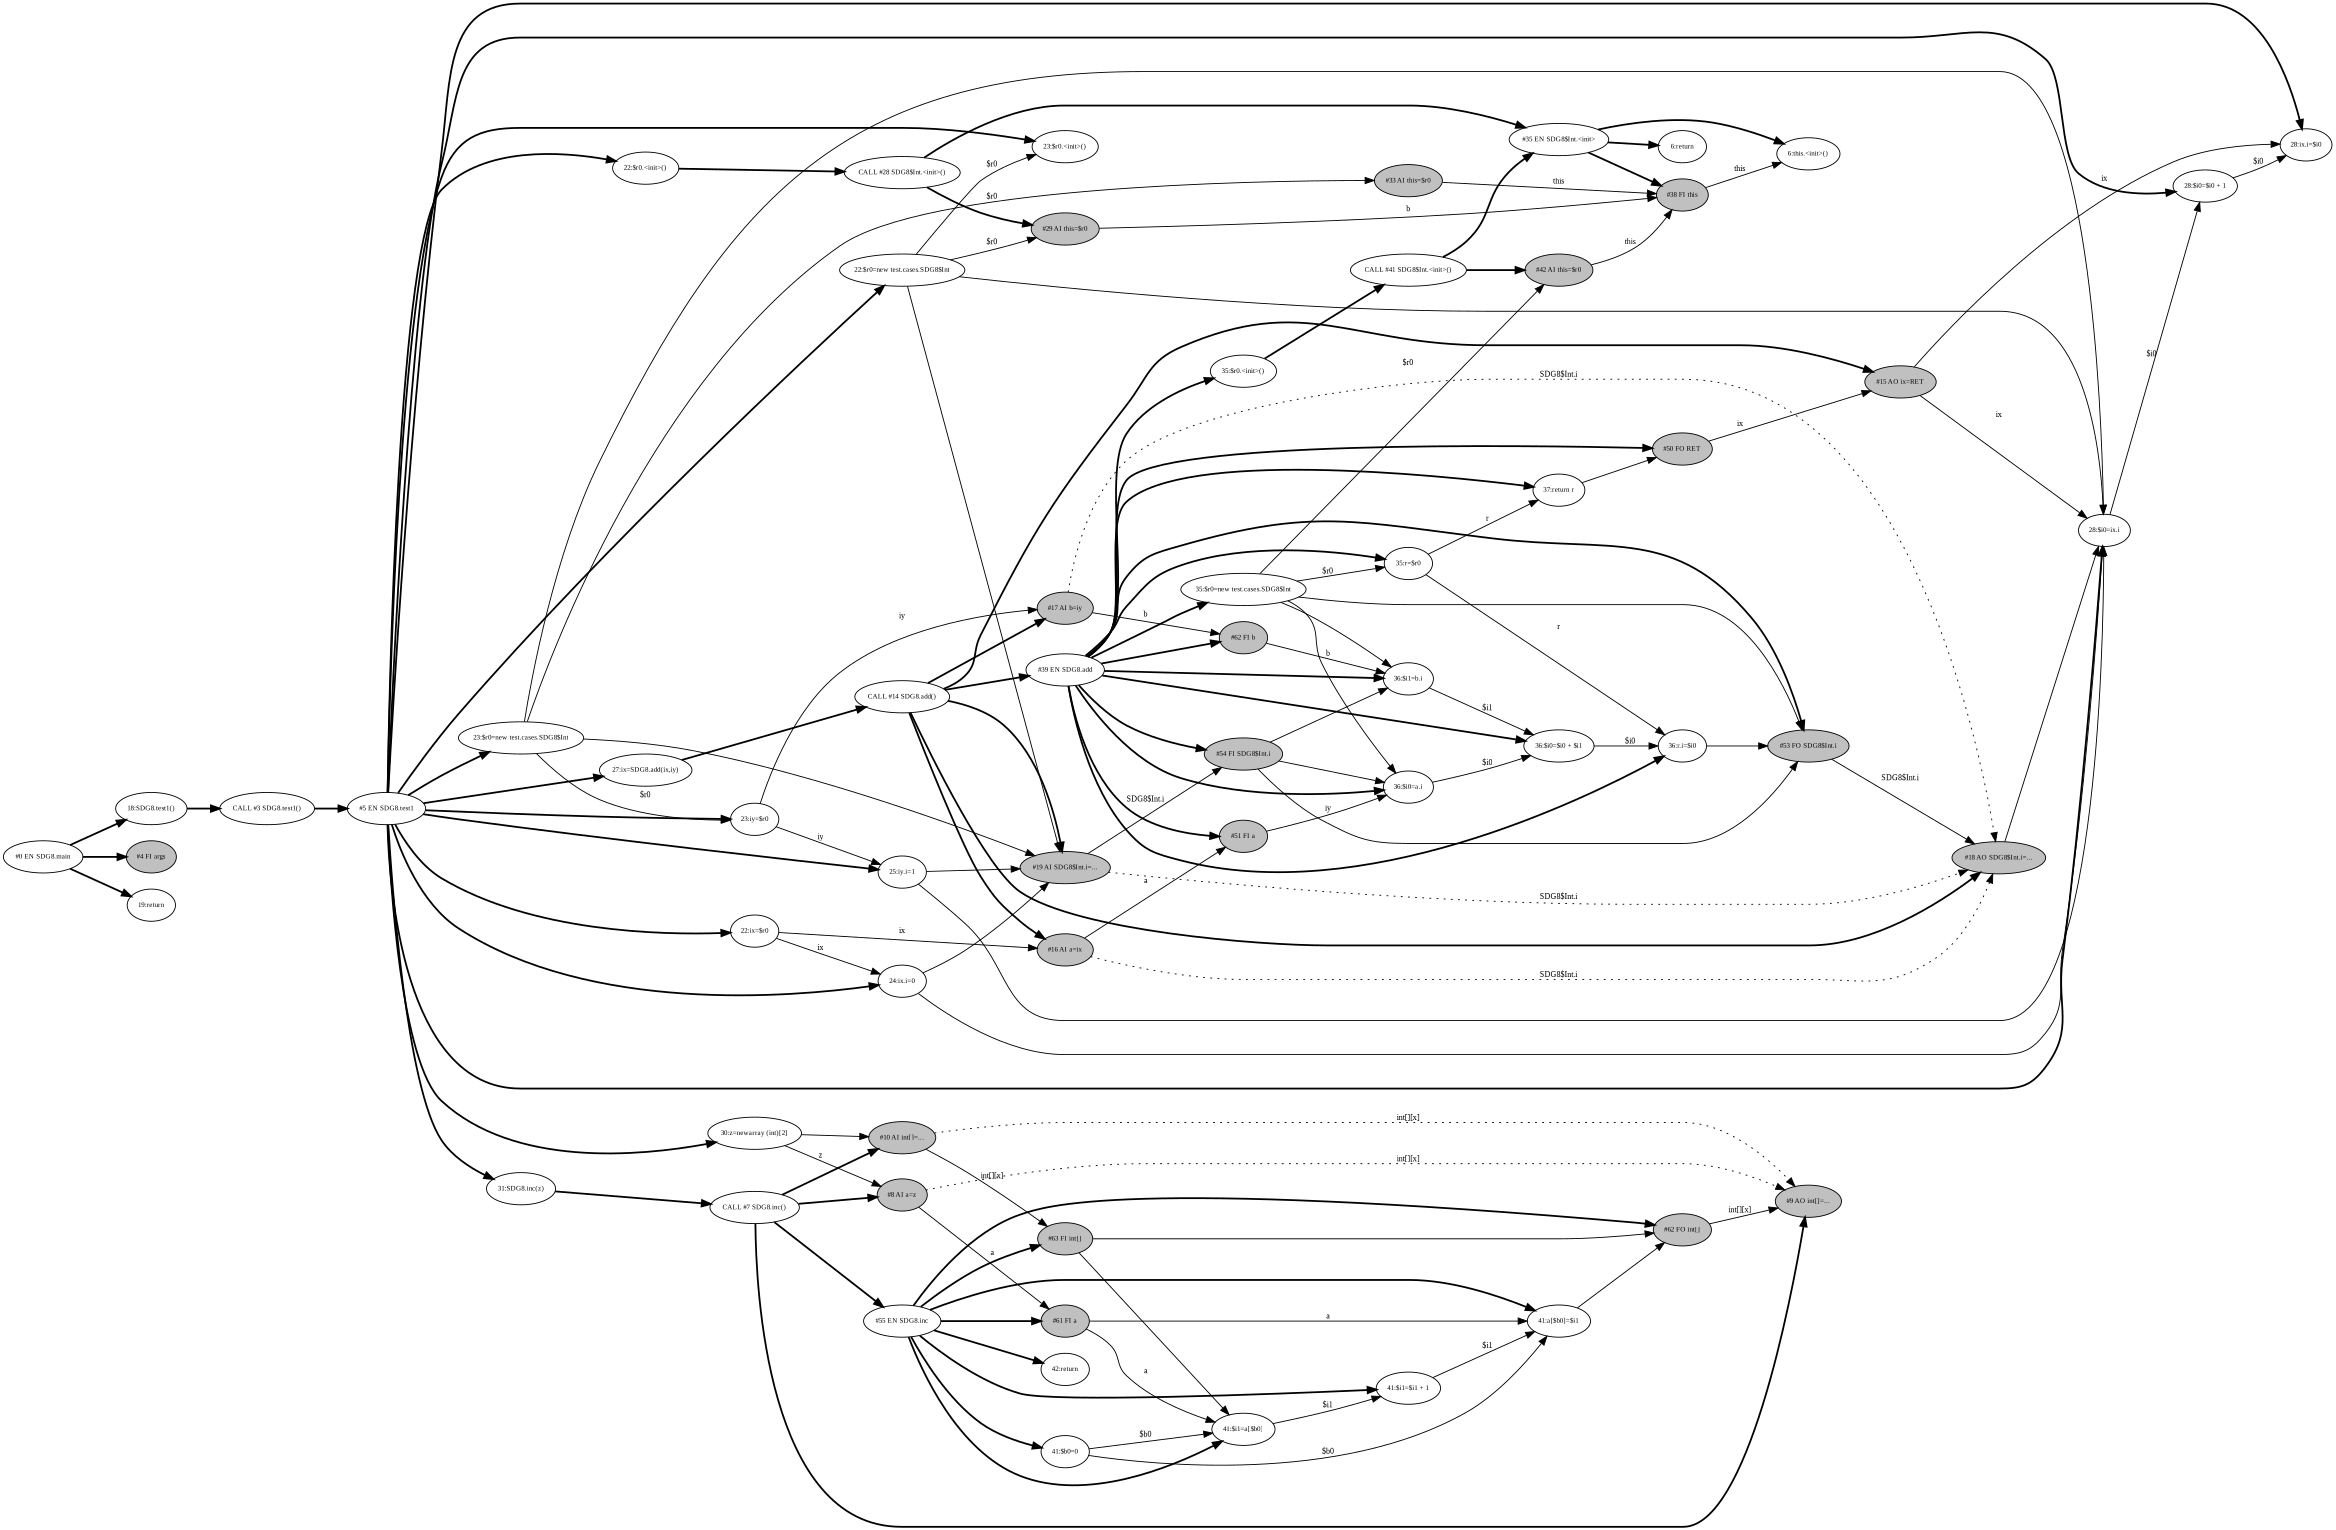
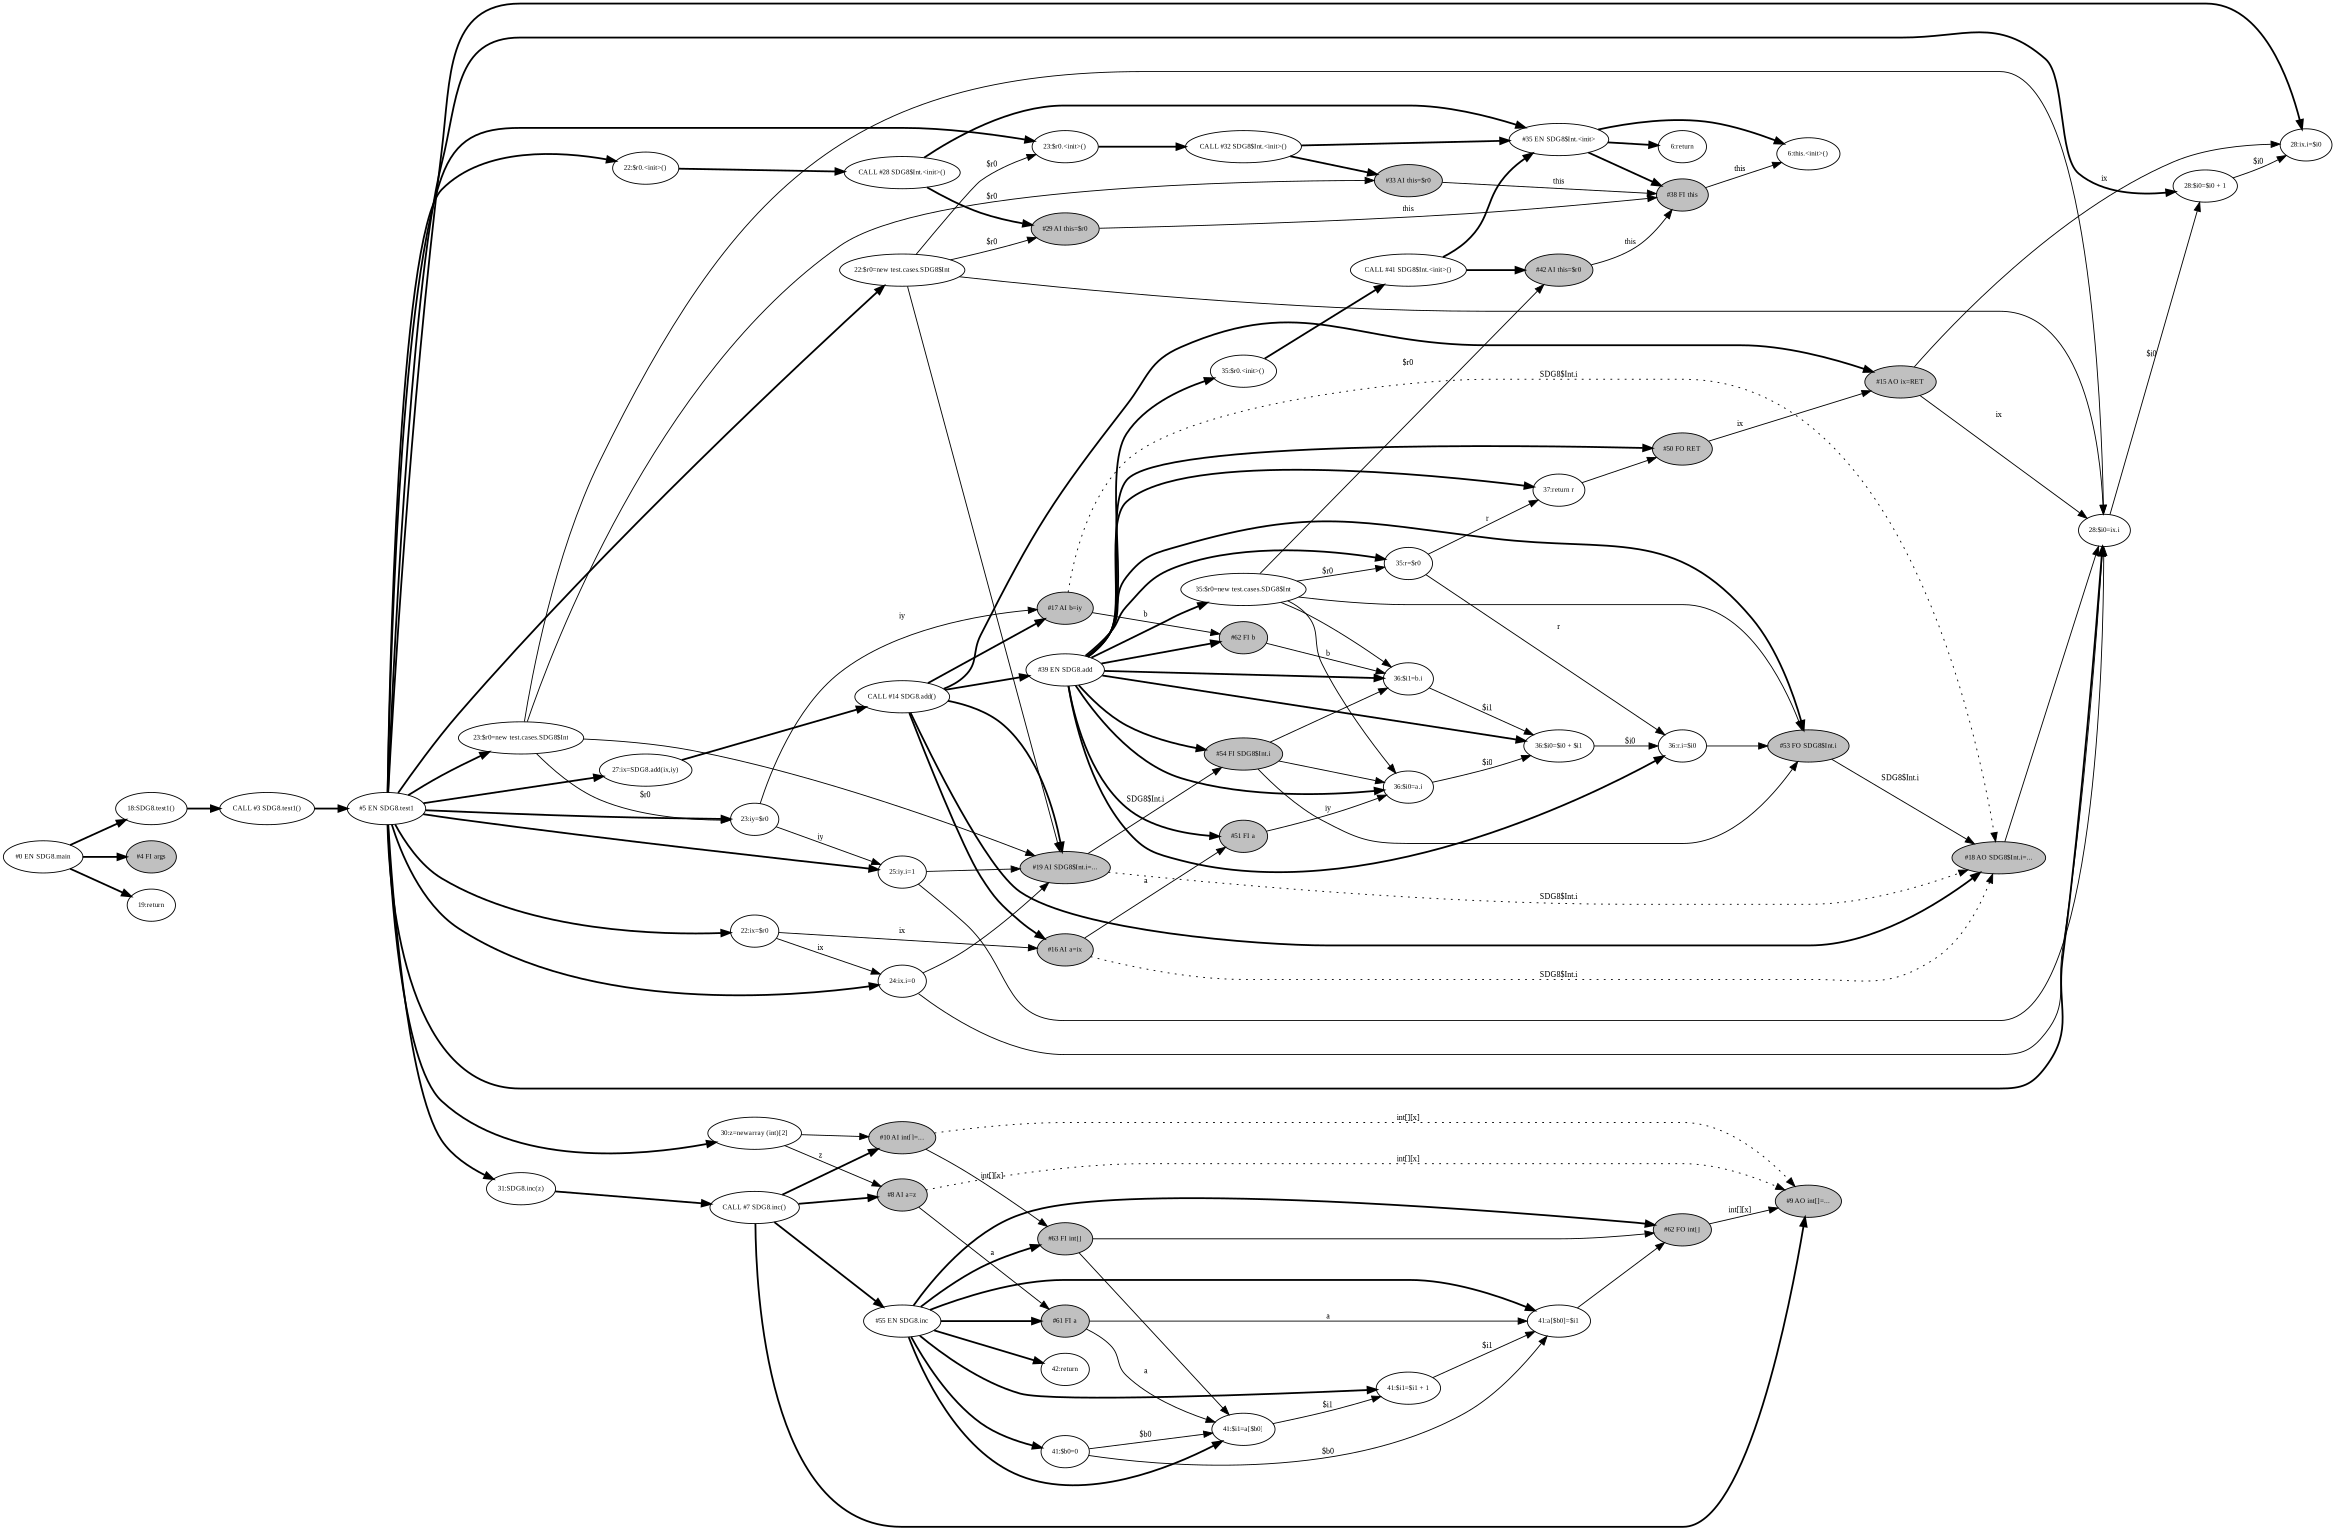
node "CALL #32 SDG8$Int.<init>()": added
edge "#29 AI this=$r0" -> "#38 FI this": label "b" -> "this"
